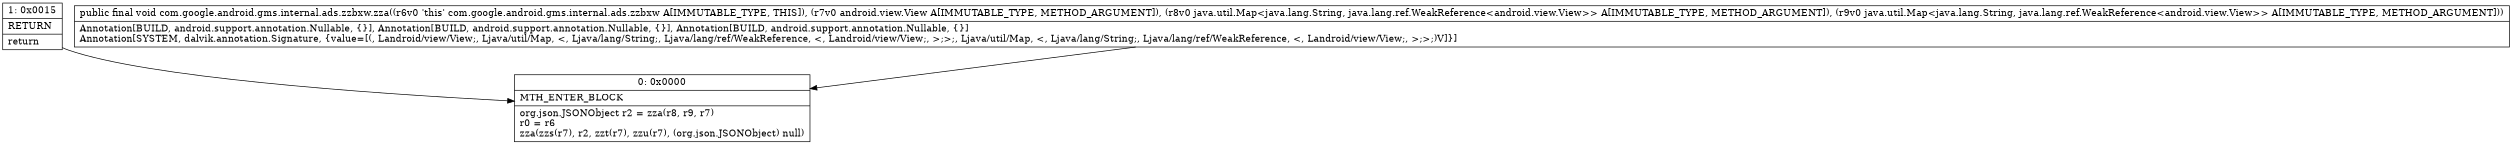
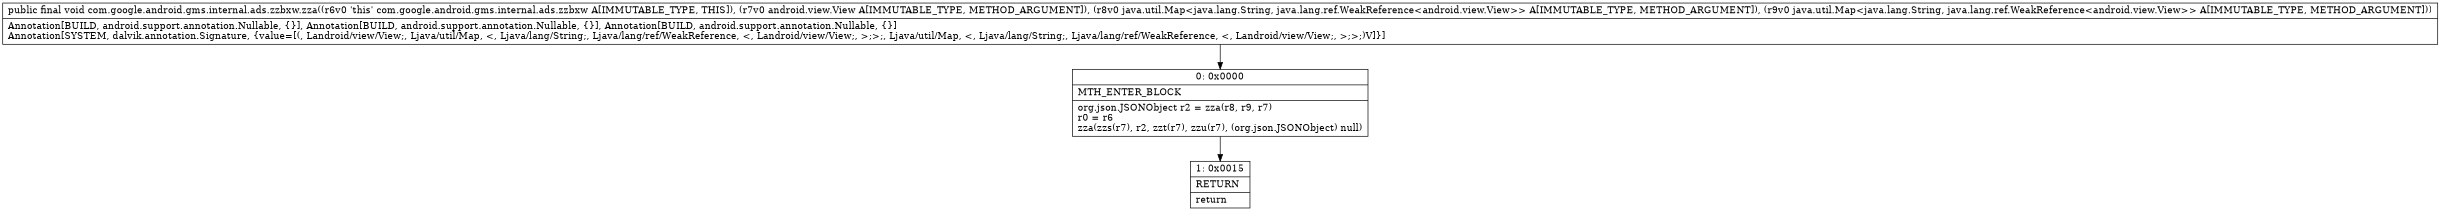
edge "1: 0x0015" -> "0: 0x0000": reversed
